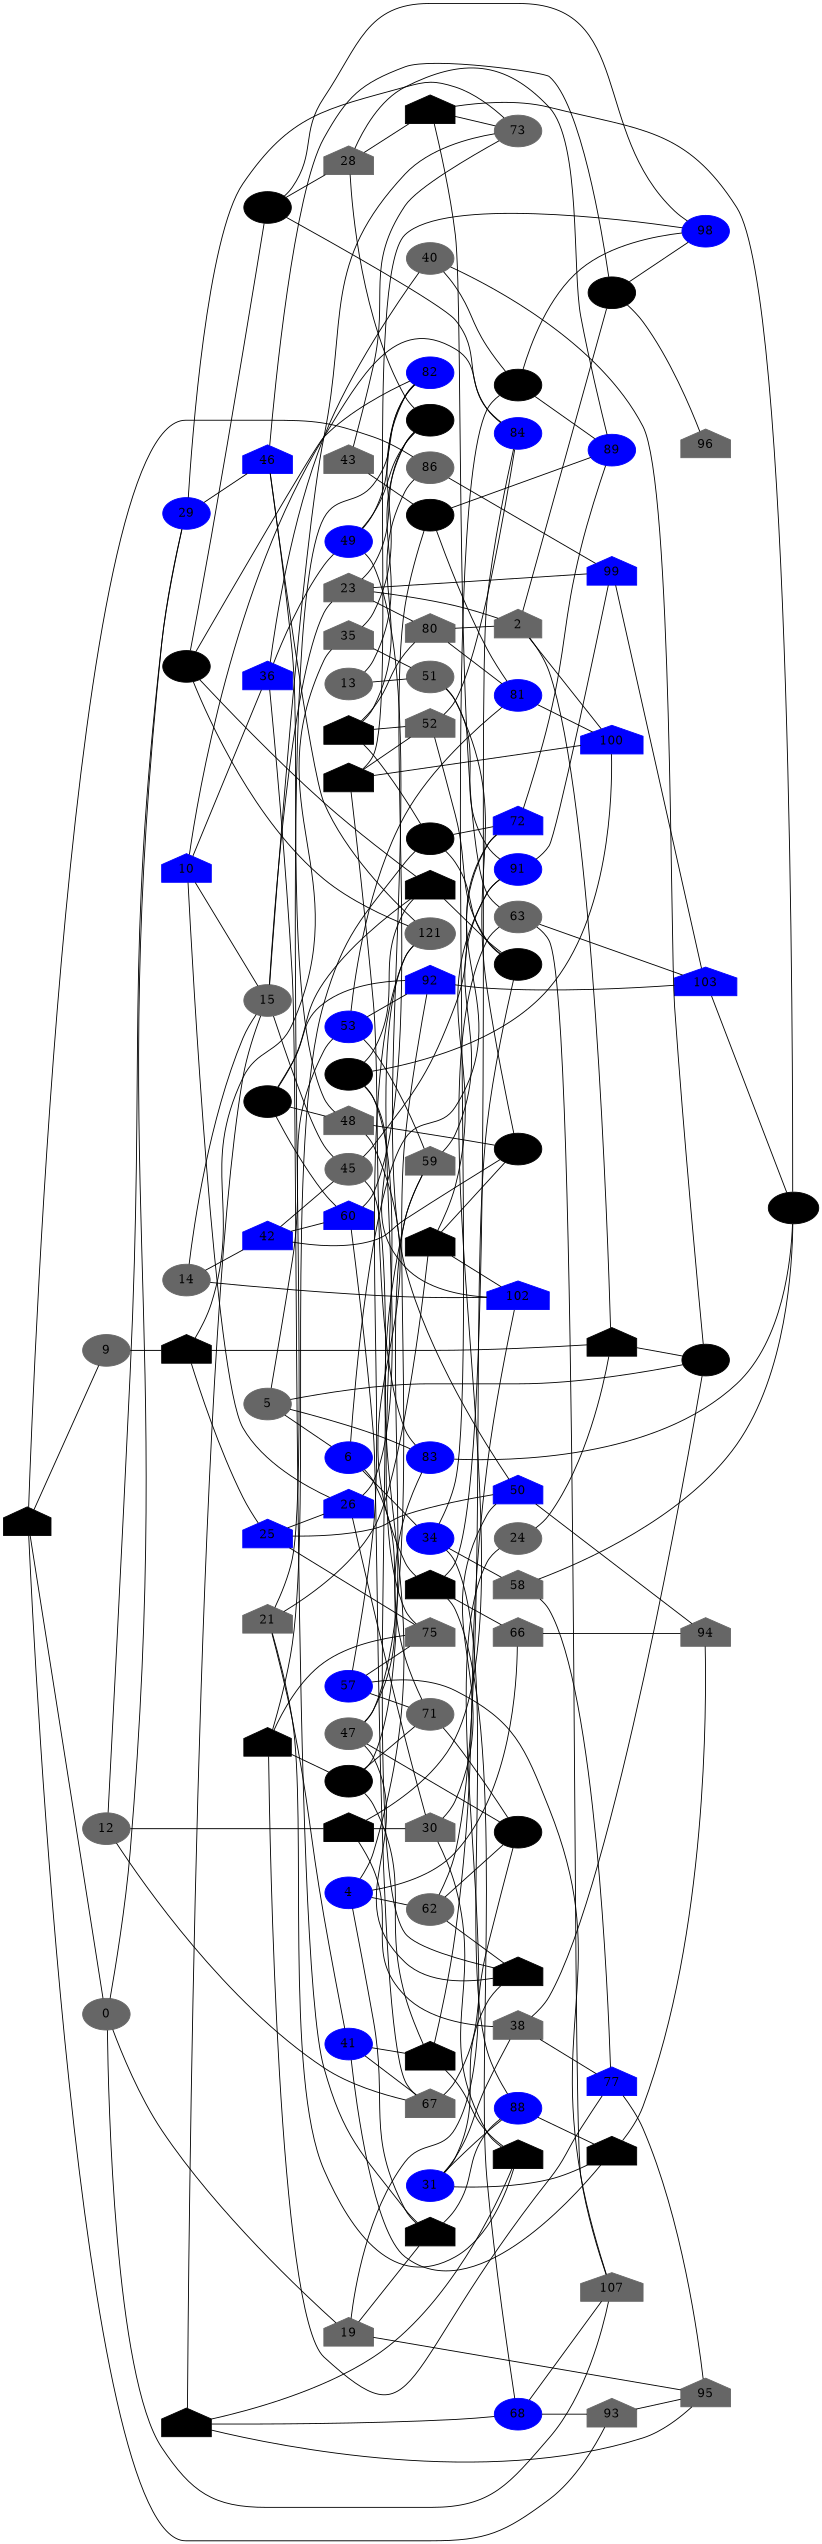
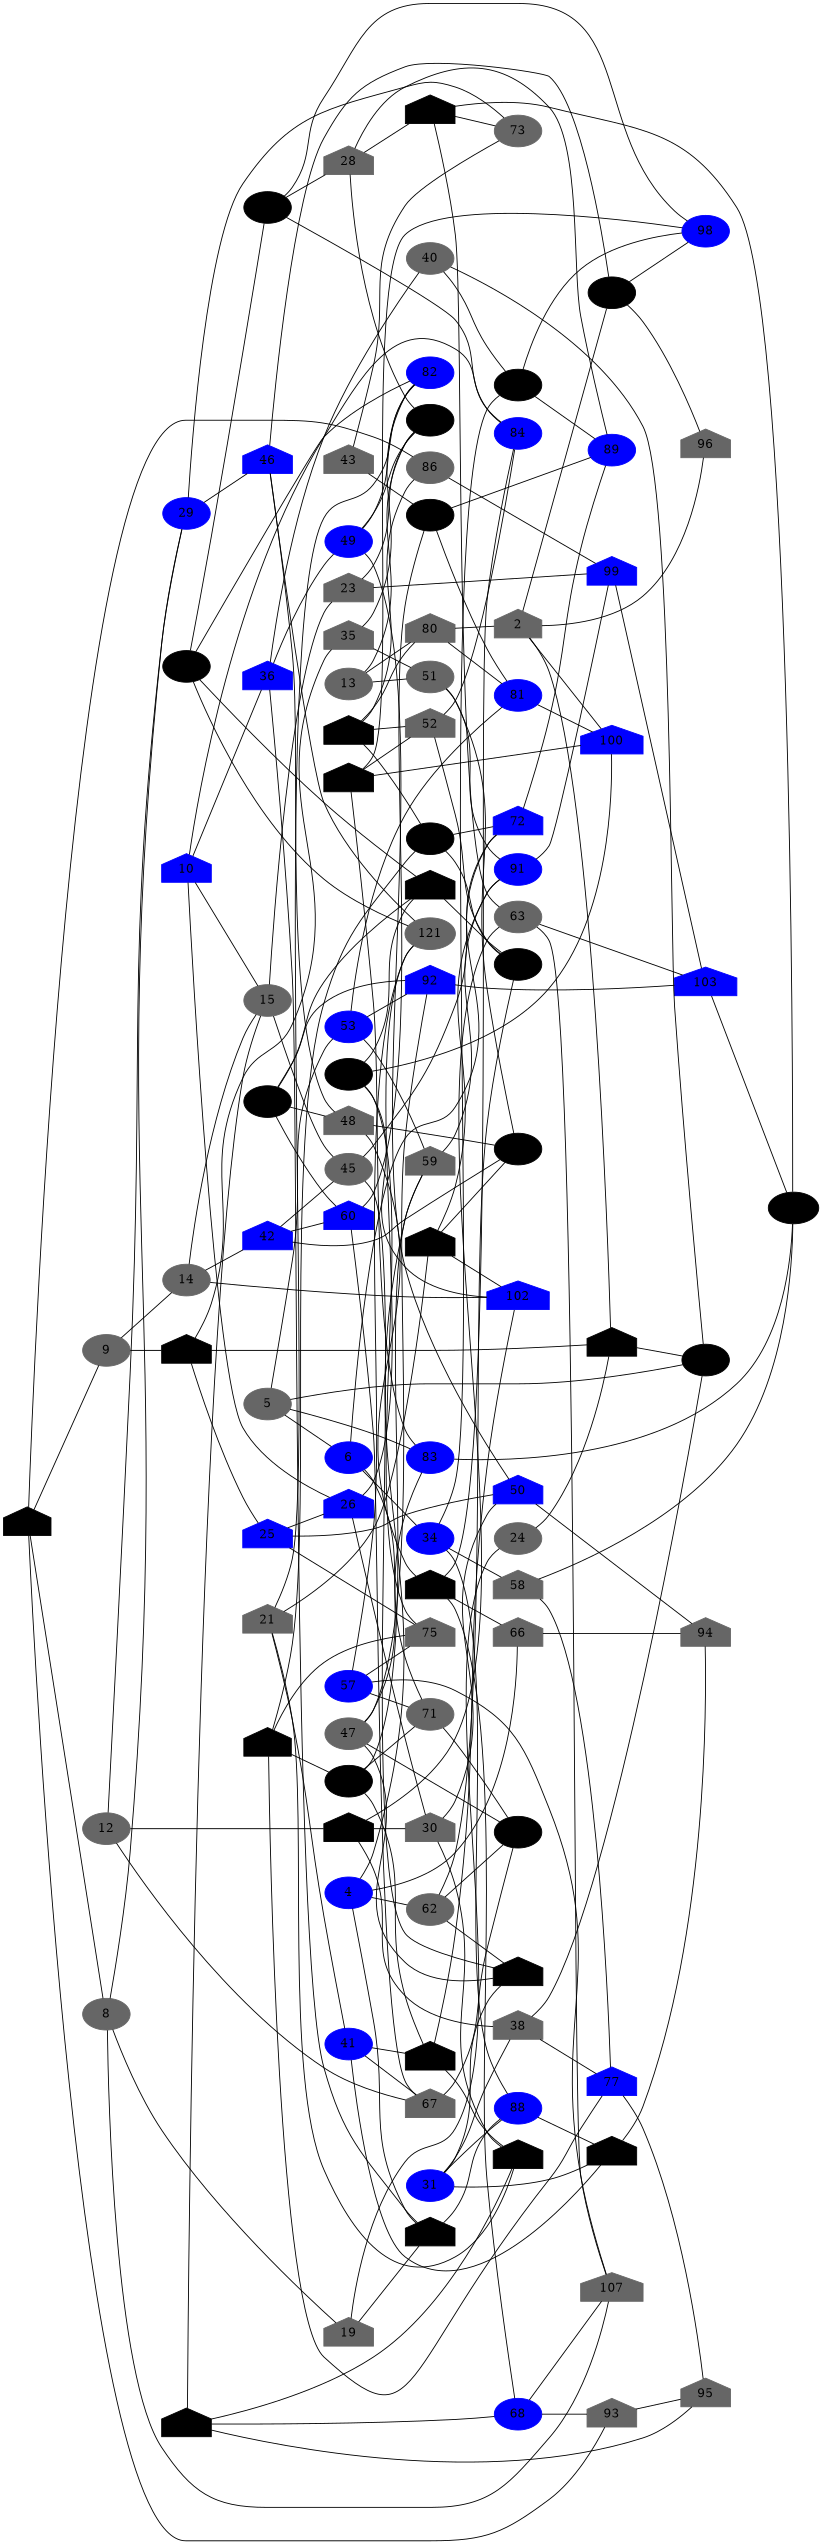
edge "73" -- "15": removed
edge "23" -- "2": now "96" -- "2"
edge "23" -- "80": now "13" -- "80"
edge "14" -- "9": added
node "0": label "0" -> "8"
edge "19" -- "95": removed
